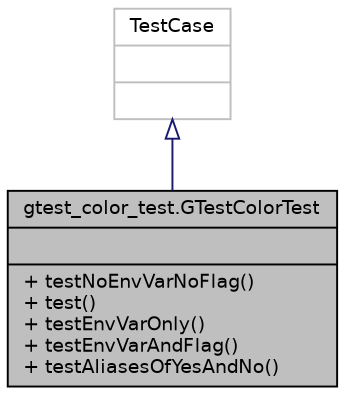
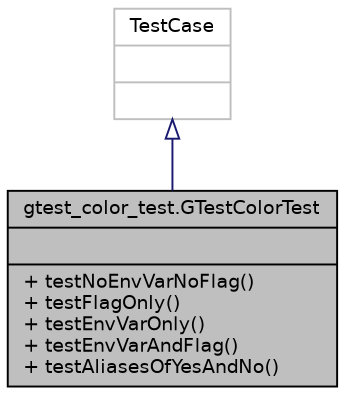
node "gtest_color_test.GTestColorTest": text "+ test()" -> "+ testFlagOnly()"
